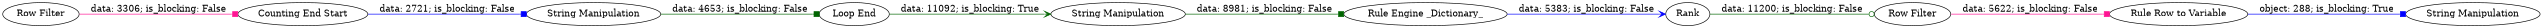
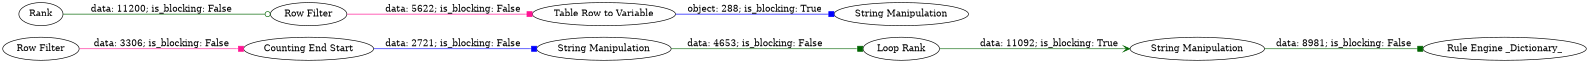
node "Loop End": label "Loop End" -> "Loop Rank"
edge "Rule Engine _Dictionary_" -> "Rank": removed, label "data: 5383; is_blocking: False"
node "Rule Row to Variable": label "Rule Row to Variable" -> "Table Row to Variable"
